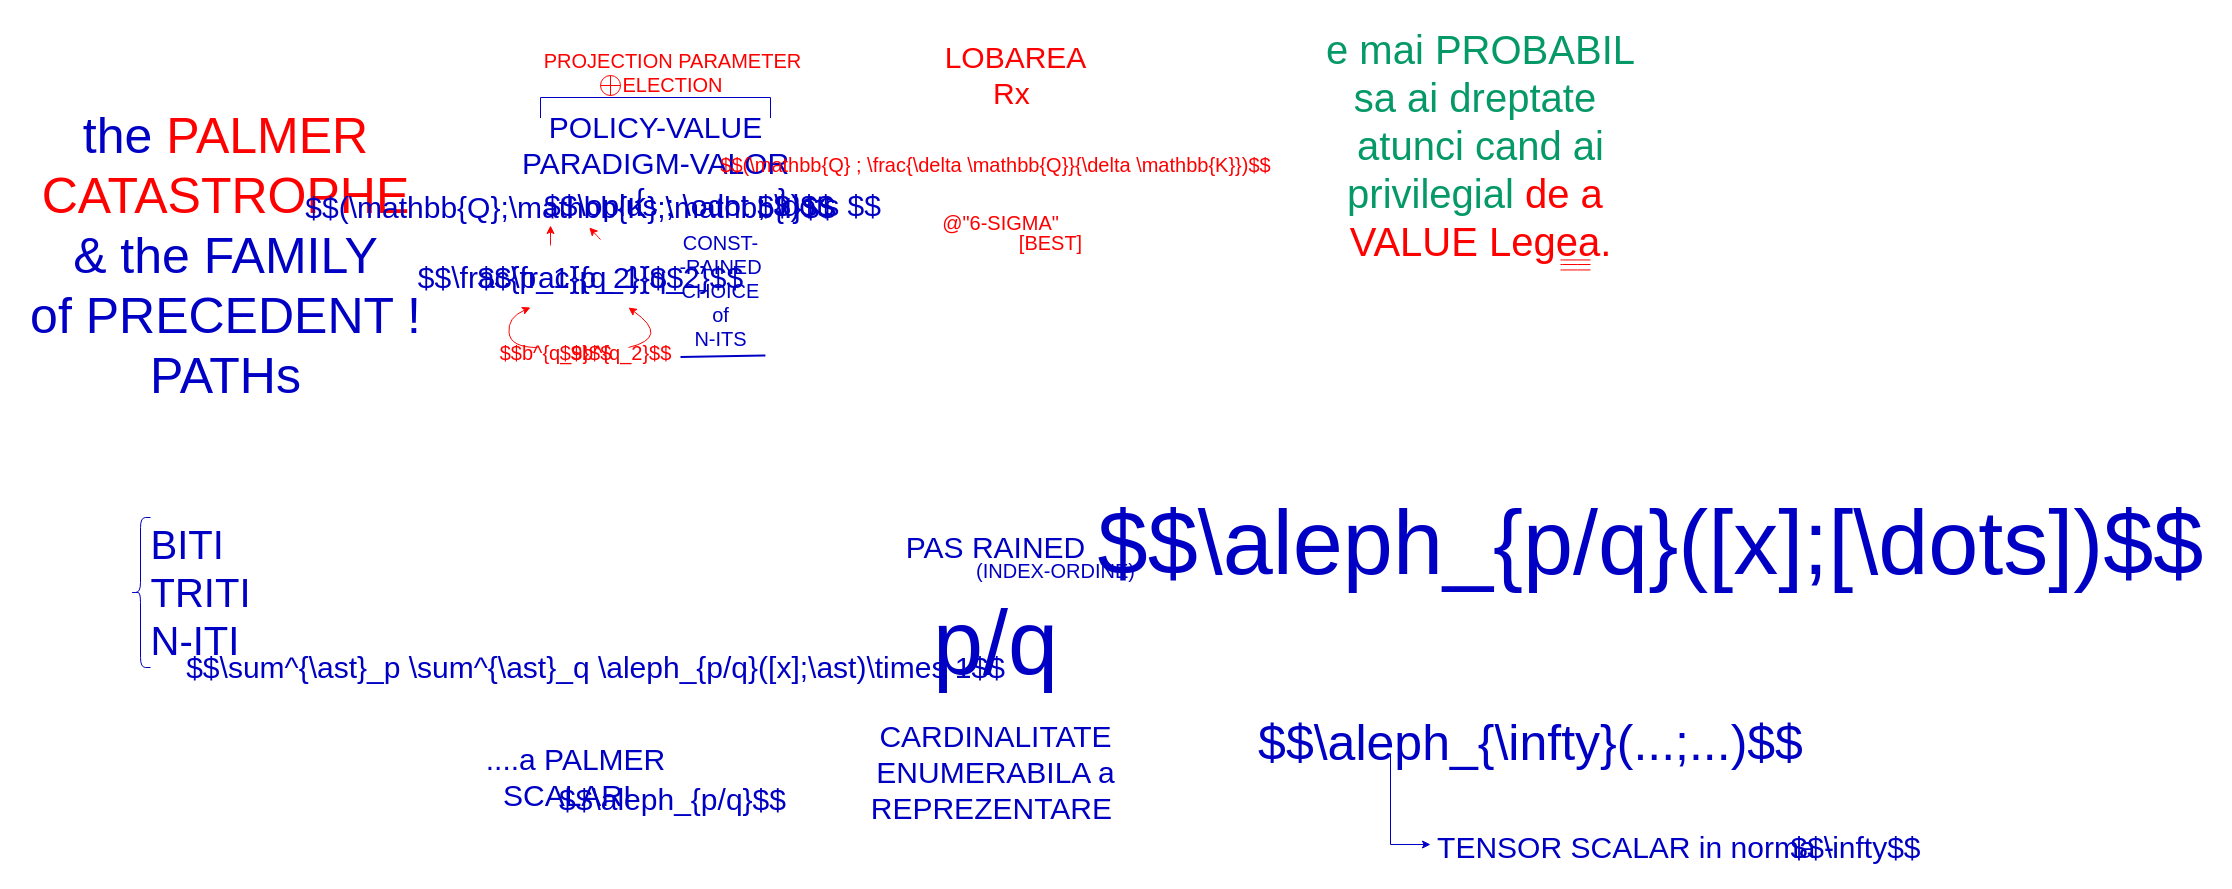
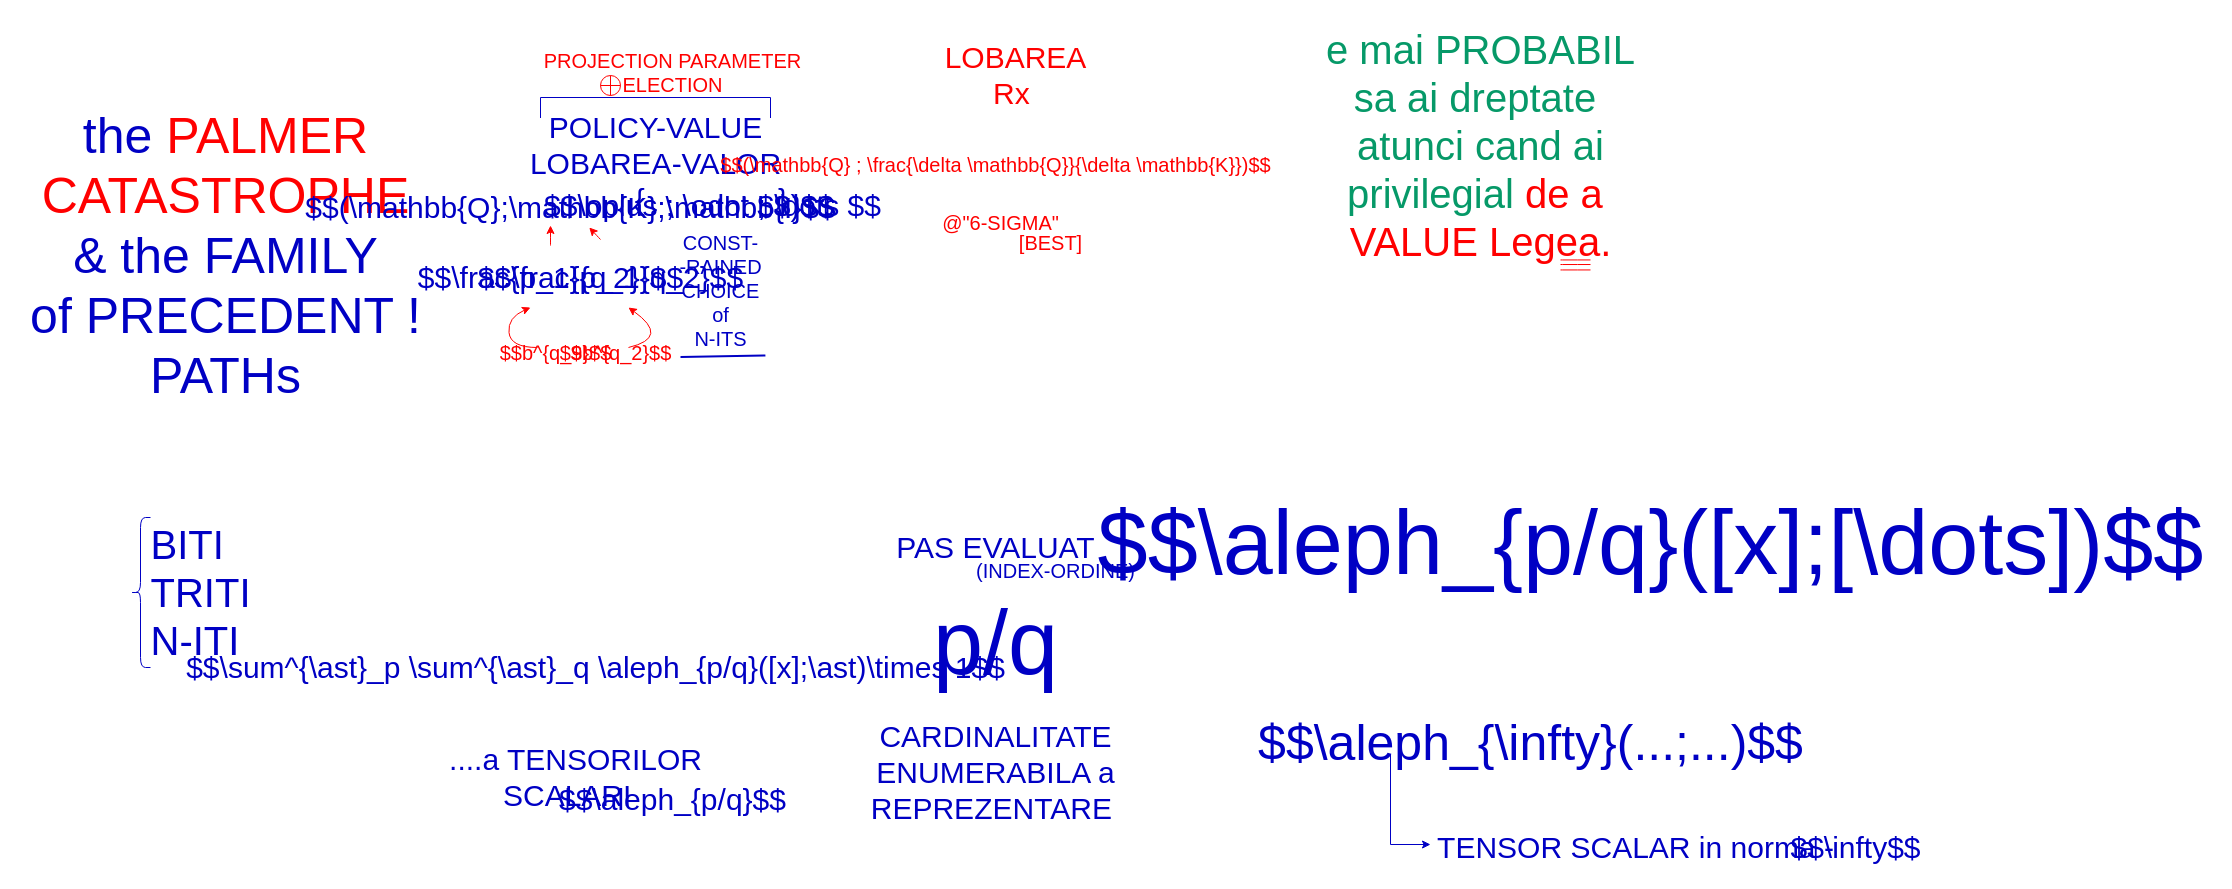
node "POLICY-VALUE PARADIGM-VALOR": label "POLICY-VALUE PARADIGM-VALOR" -> "POLICY-VALUE LOBAREA-VALOR"
node "PAS RAINED": label "PAS RAINED" -> "PAS EVALUAT"
node "....a PALMER SCALARI": label "....a PALMER SCALARI" -> "....a TENSORILOR SCALARI"
